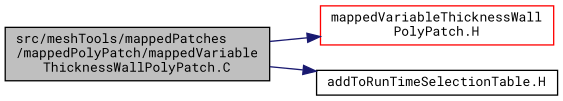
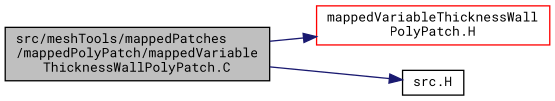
node "addToRunTimeSelectionTable.H": label "addToRunTimeSelectionTable.H" -> "src.H"
